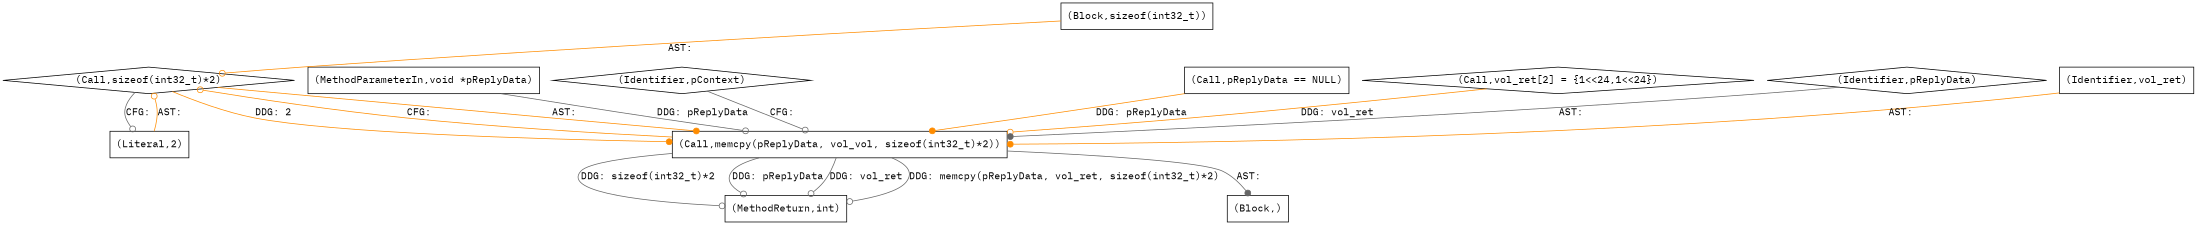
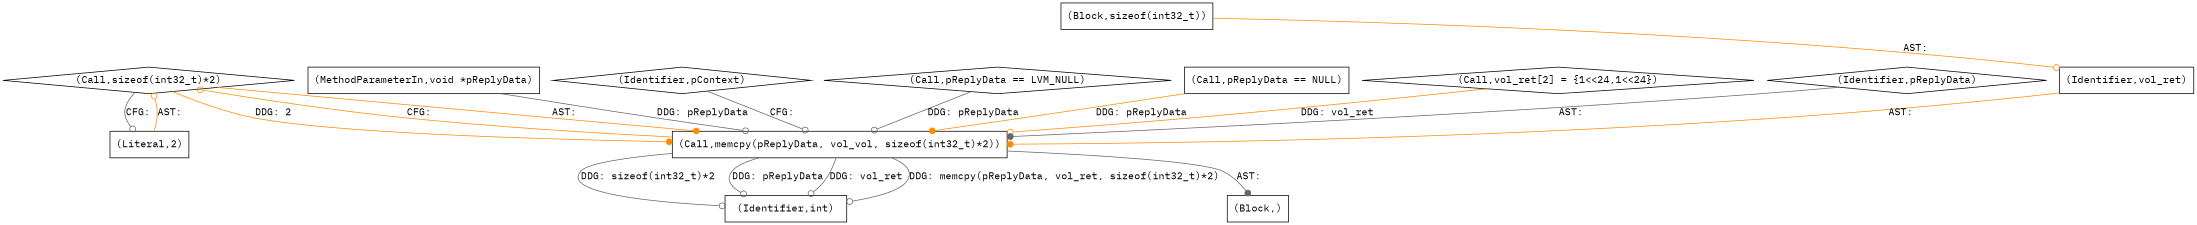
edge "(Block,sizeof(int32_t))" -> "(Call,sizeof(int32_t)*2)": now "(Block,sizeof(int32_t))" -> "(Identifier,vol_ret)"
node "(Call,pReplyData == LVM_NULL)": added
node "(MethodReturn,int)": label "(MethodReturn,int)" -> "(Identifier,int)"
